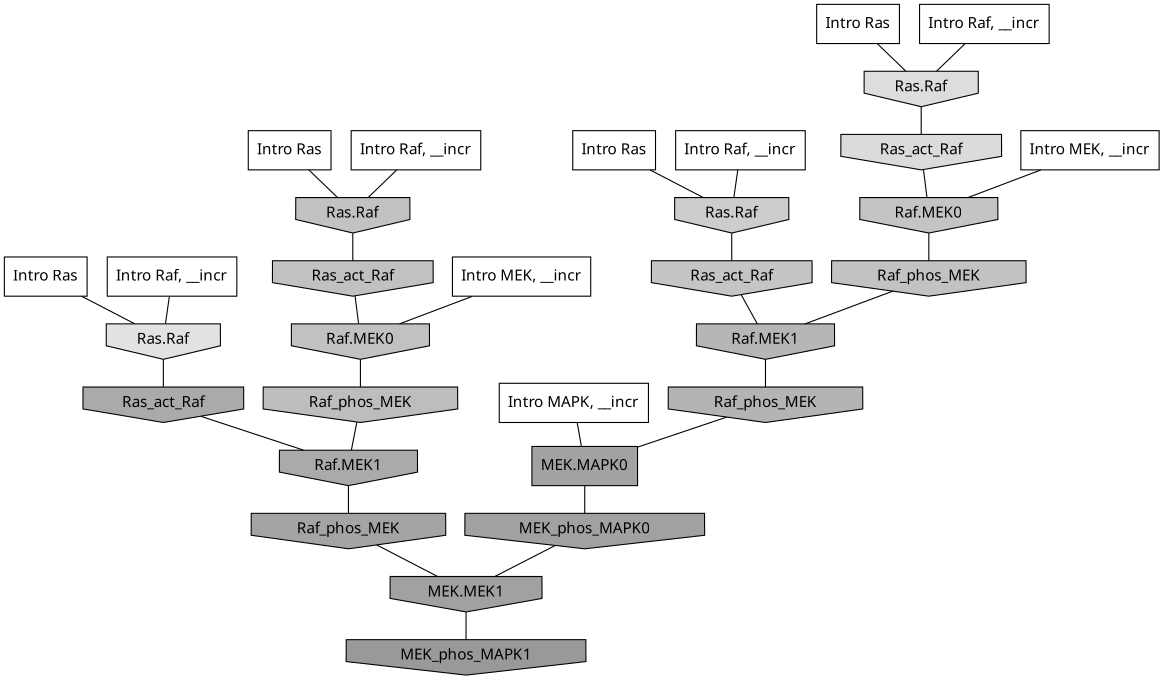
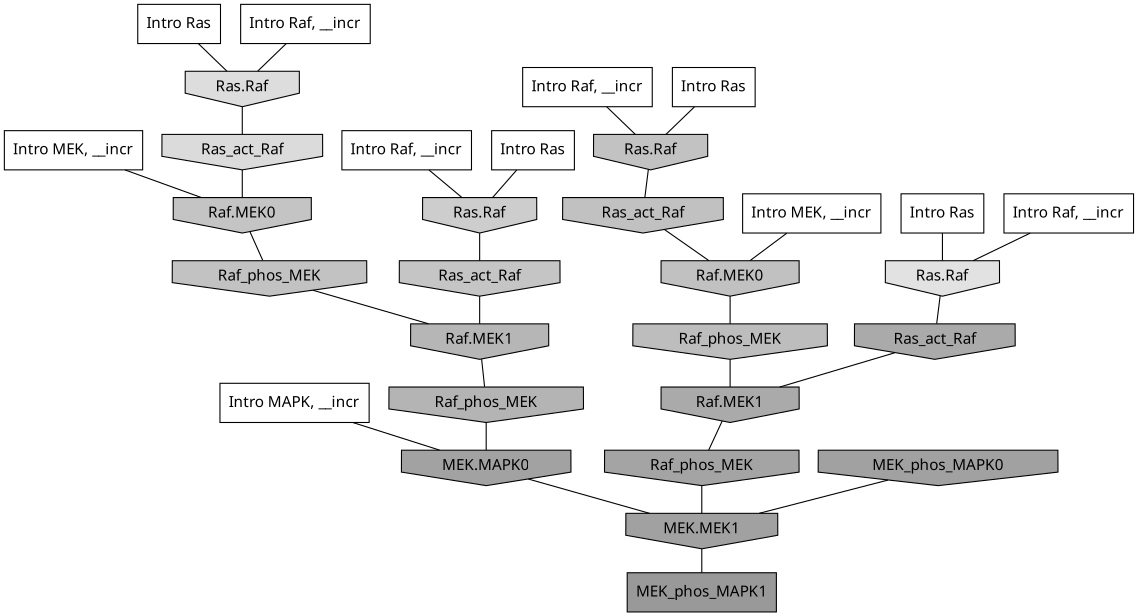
node "MEK.MAPK0": shape box -> invhouse
edge "MEK.MAPK0" -- "MEK_phos_MAPK0": now "MEK.MAPK0" -- "MEK.MEK1"
node "MEK_phos_MAPK1": shape invhouse -> box
